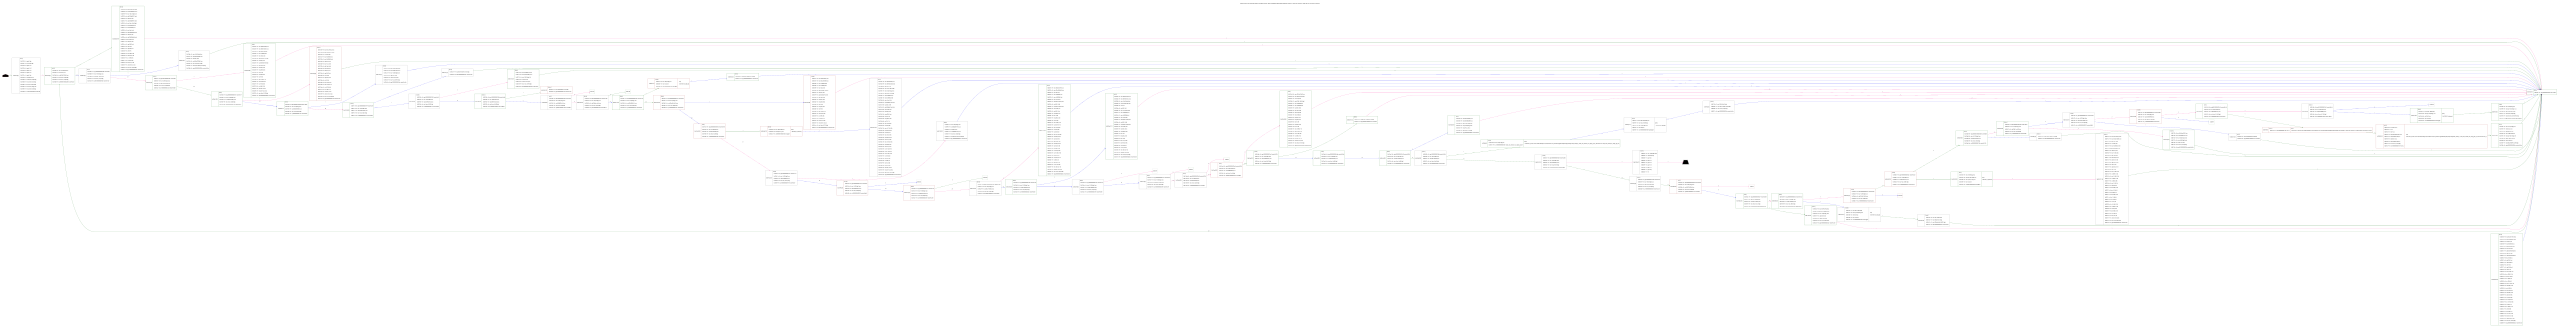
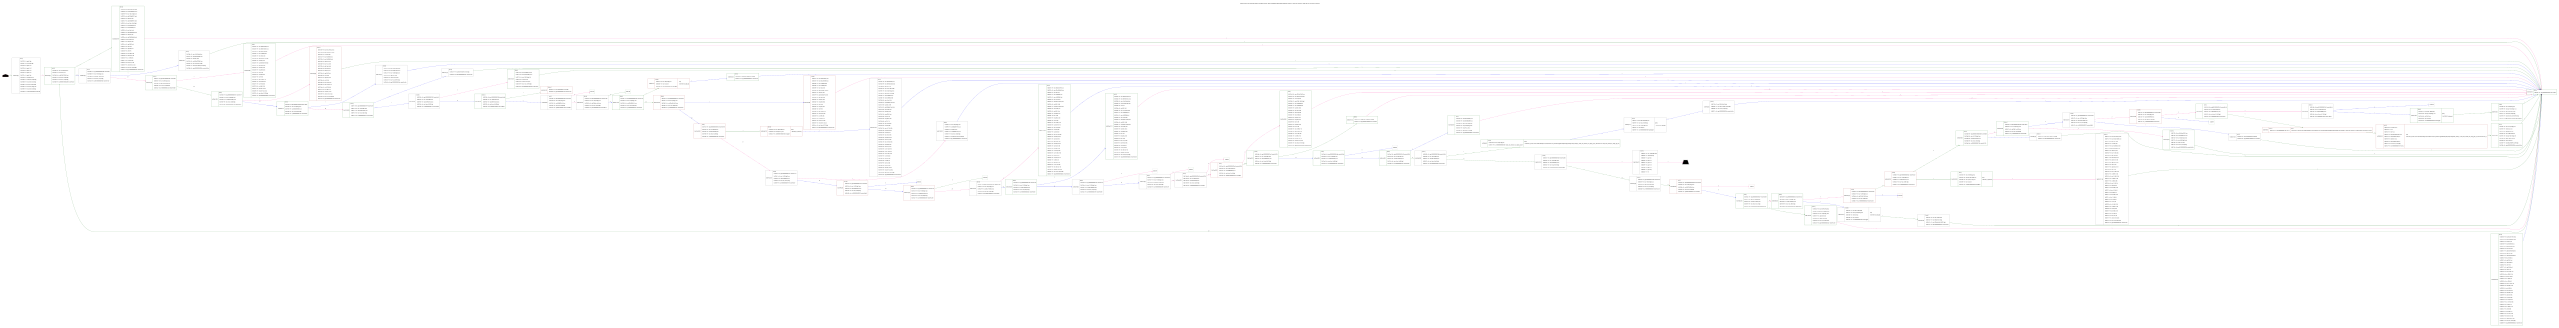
node "0x402457": added
